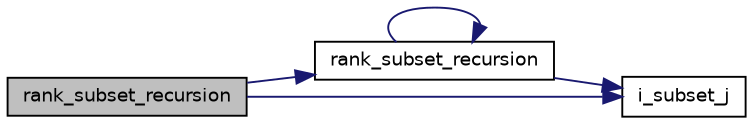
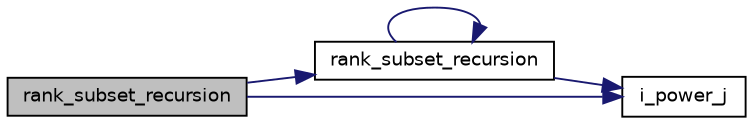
node "i_subset_j": label "i_subset_j" -> "i_power_j"
